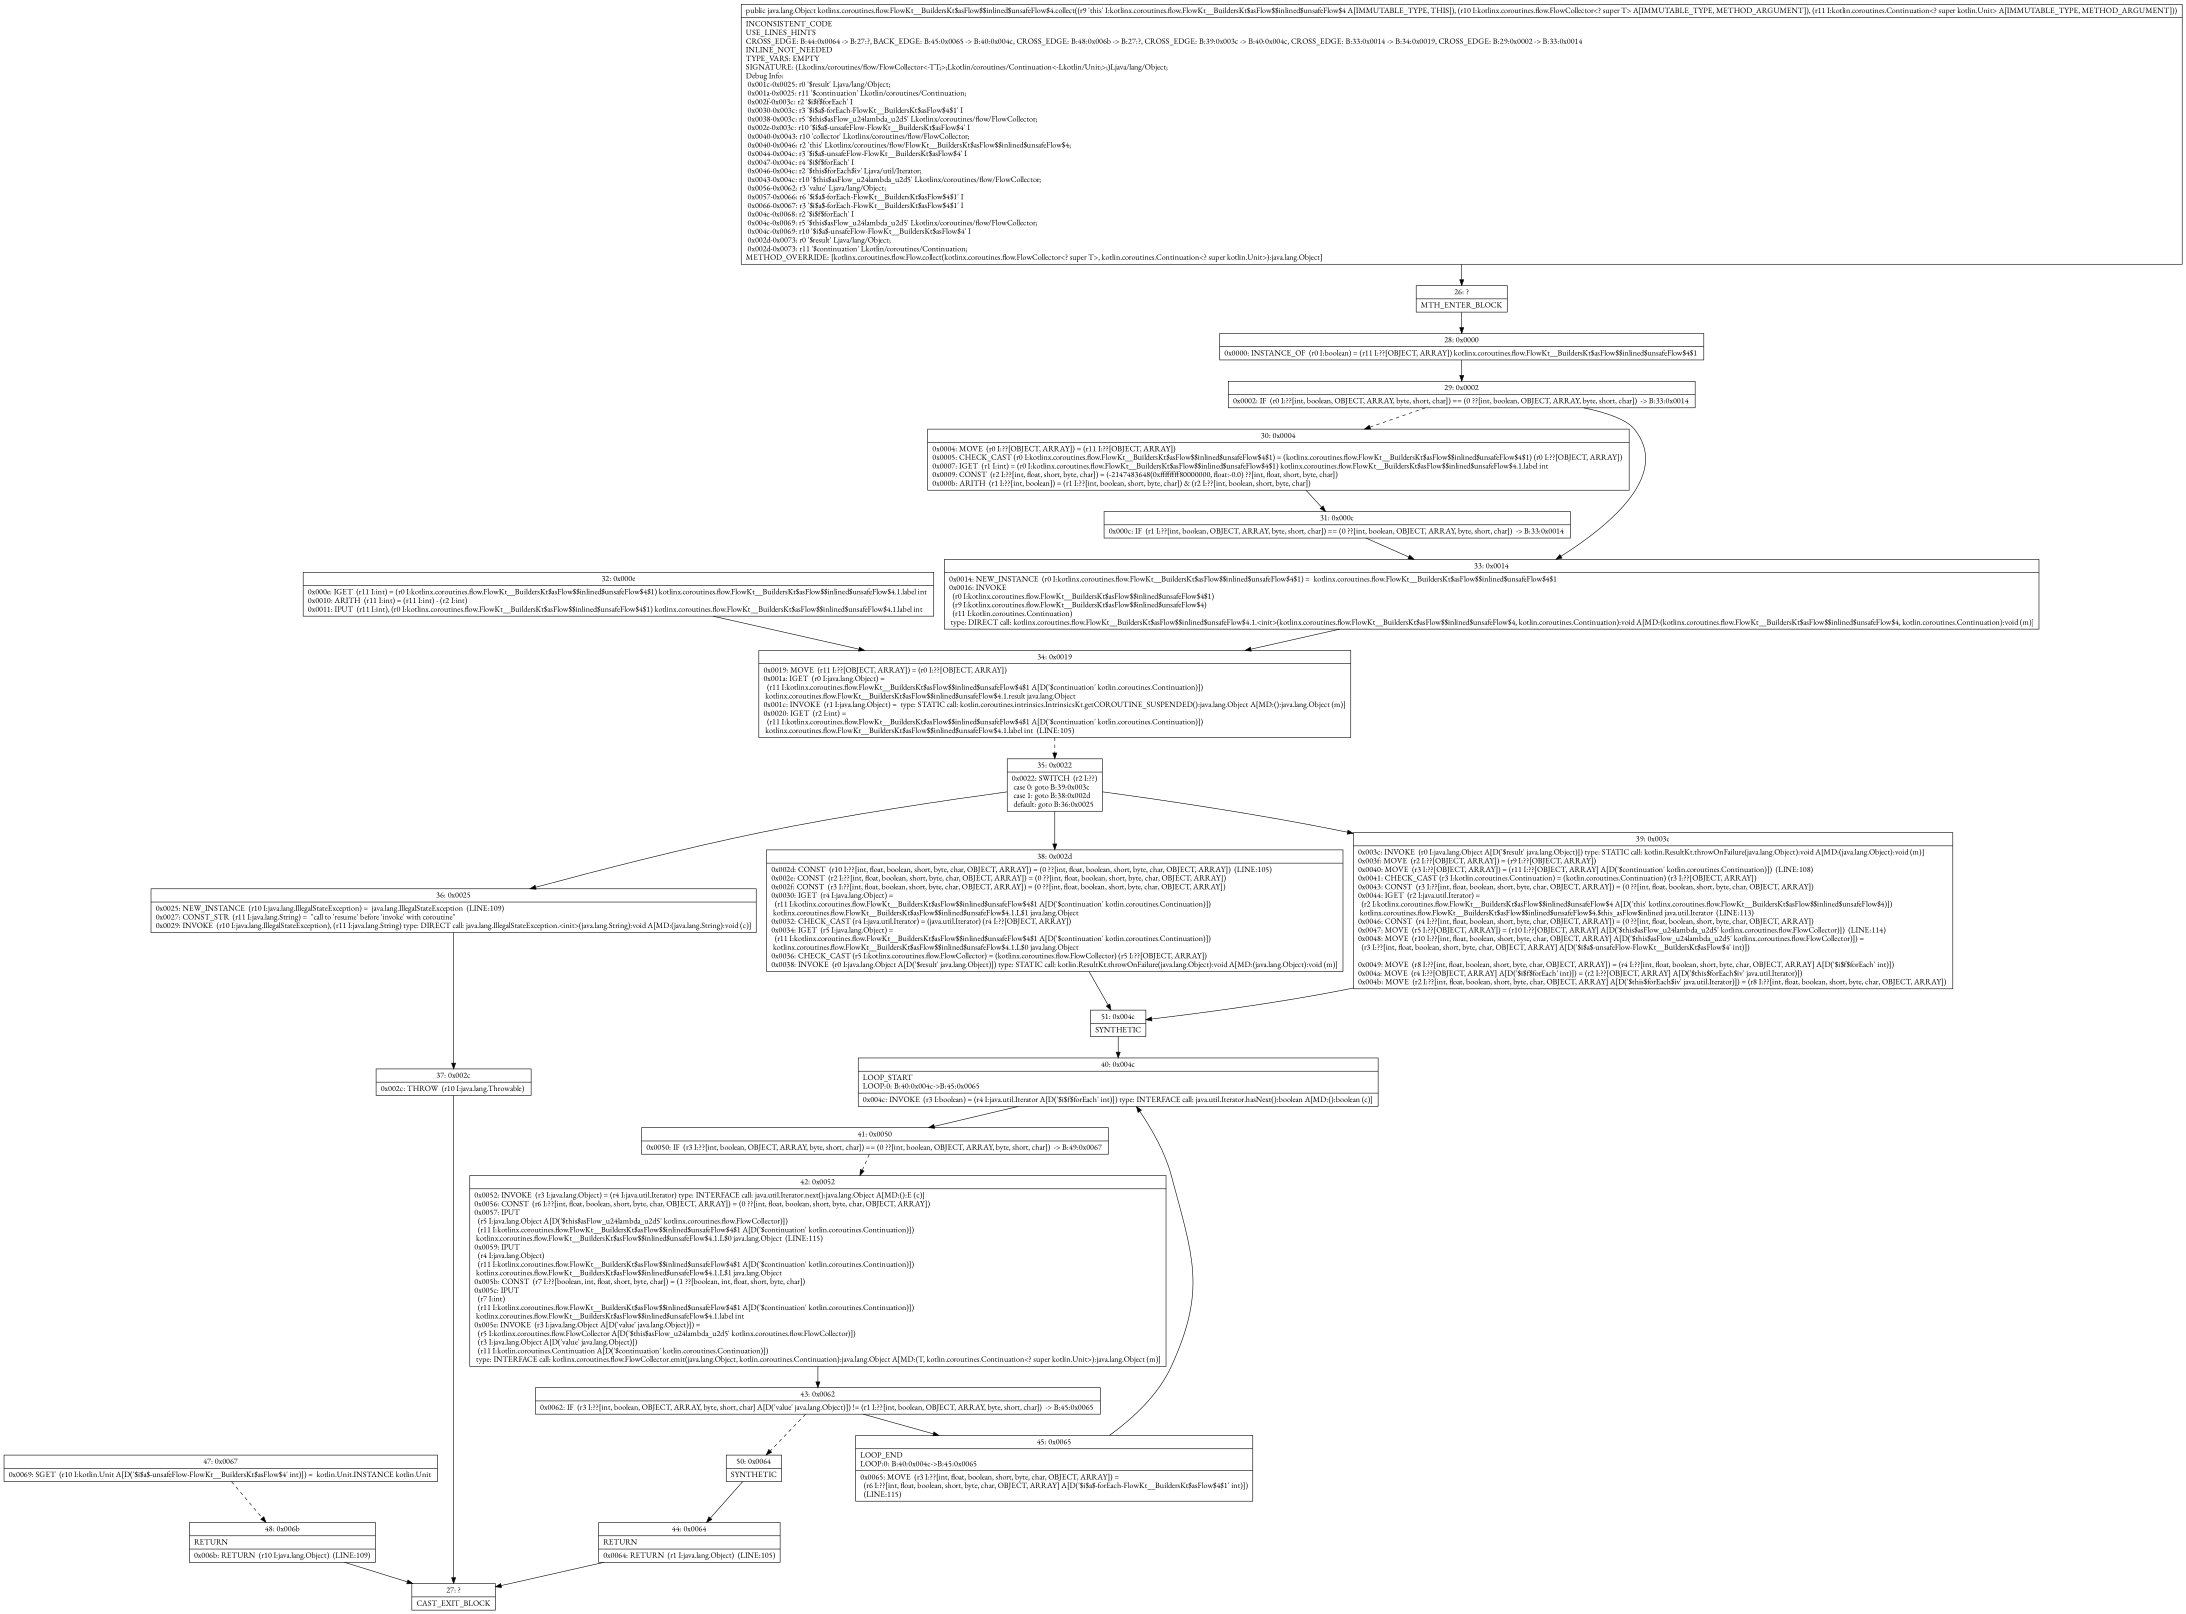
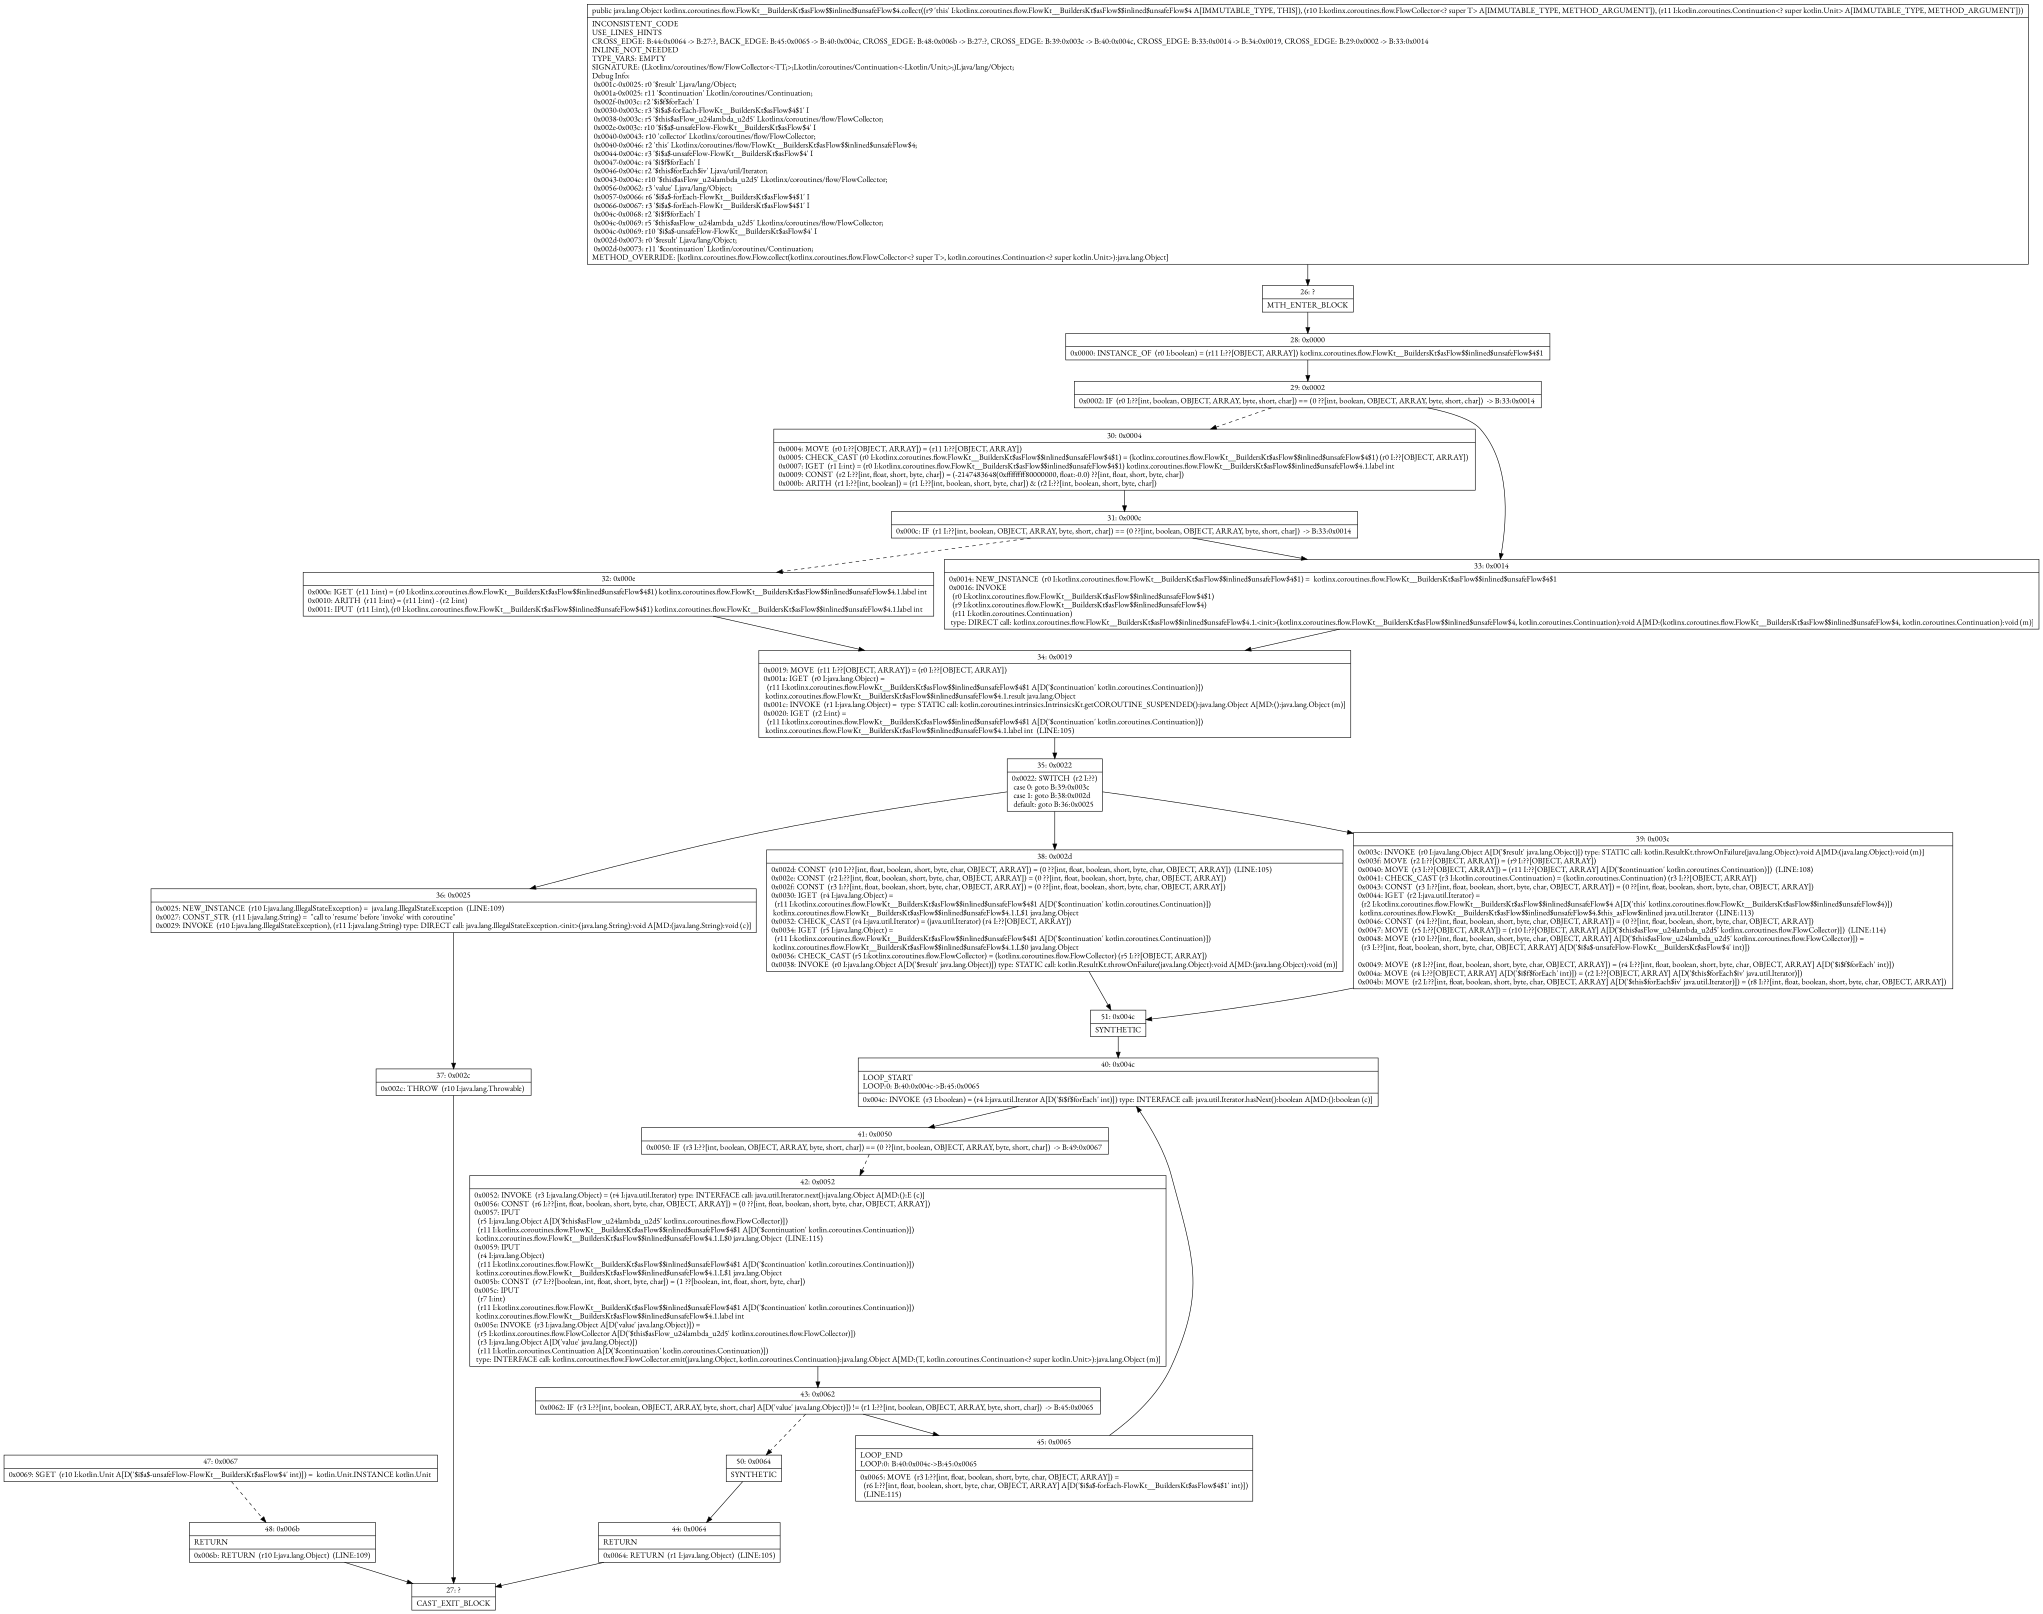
edge "31: 0x000c" -> "32: 0x000e": added
edge "34: 0x0019" -> "35: 0x0022": style dashed -> solid
